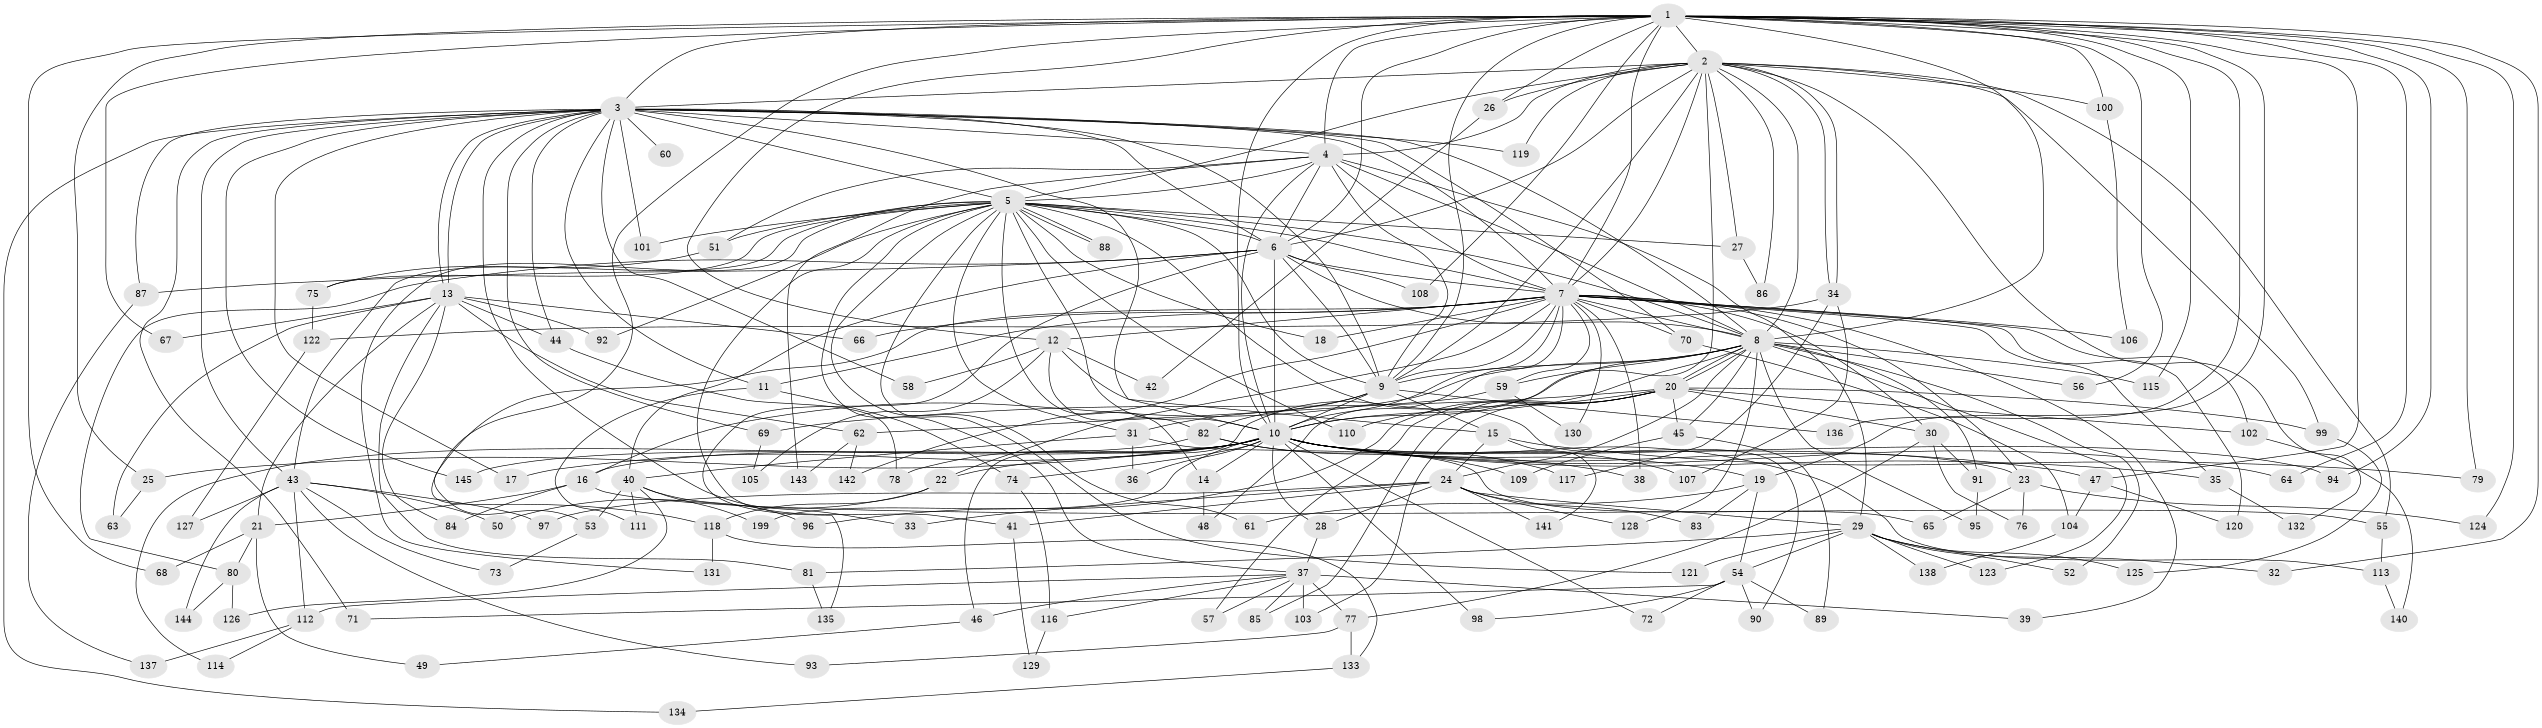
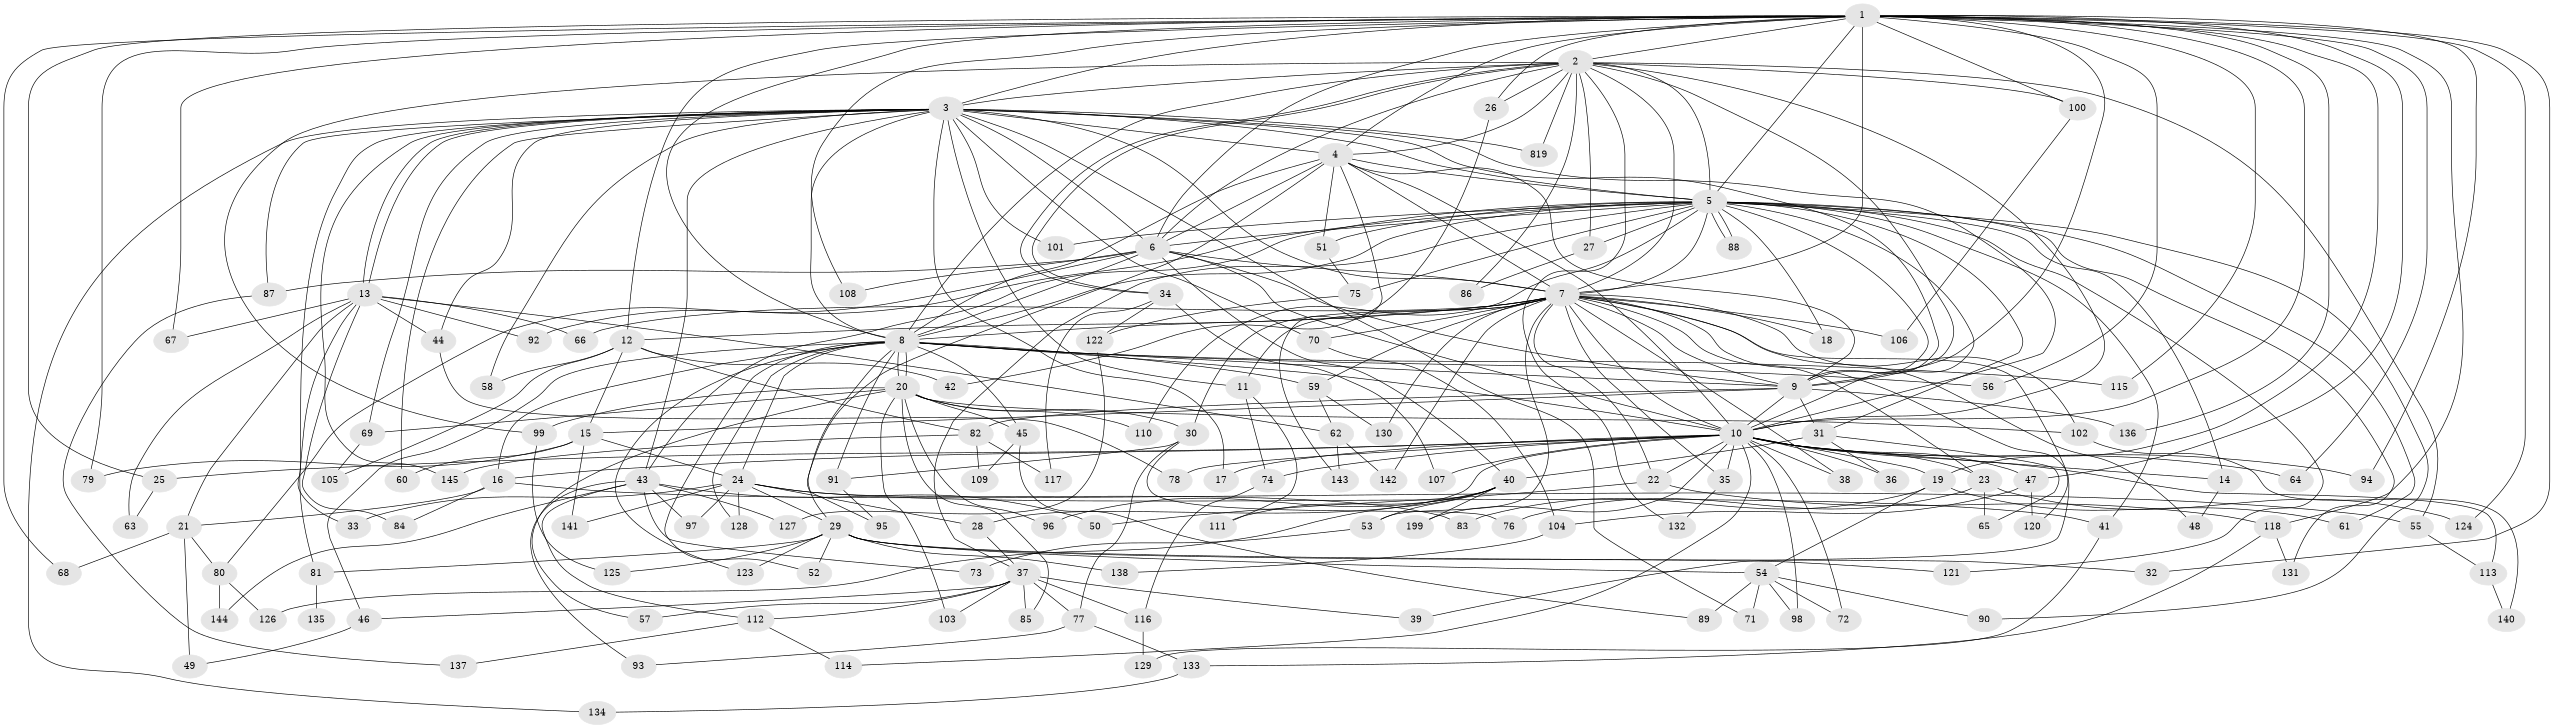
edge "1" -- "5": added
node "119": label "119" -> "819"
edge "6" -- "135": removed
edge "15" -- "60": added
